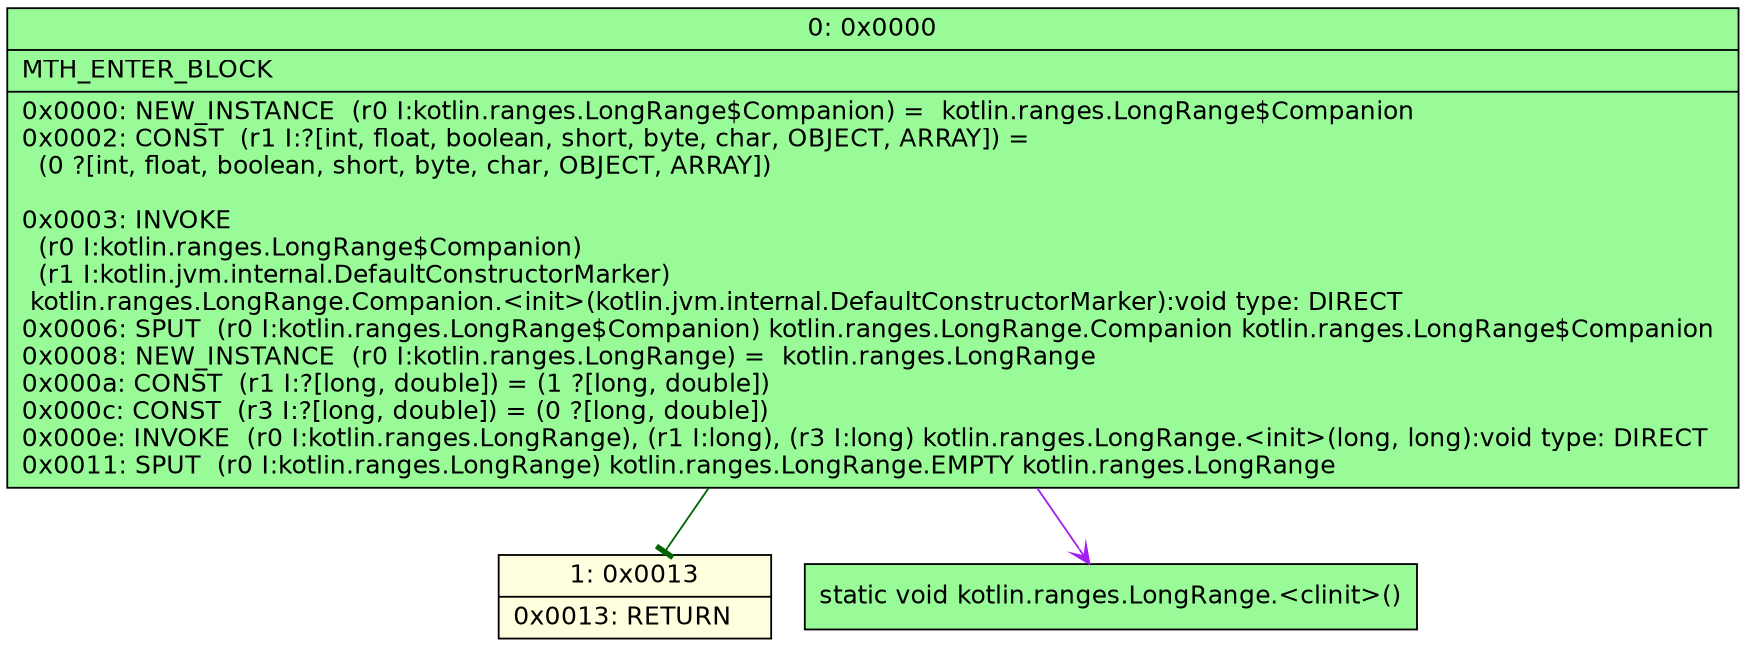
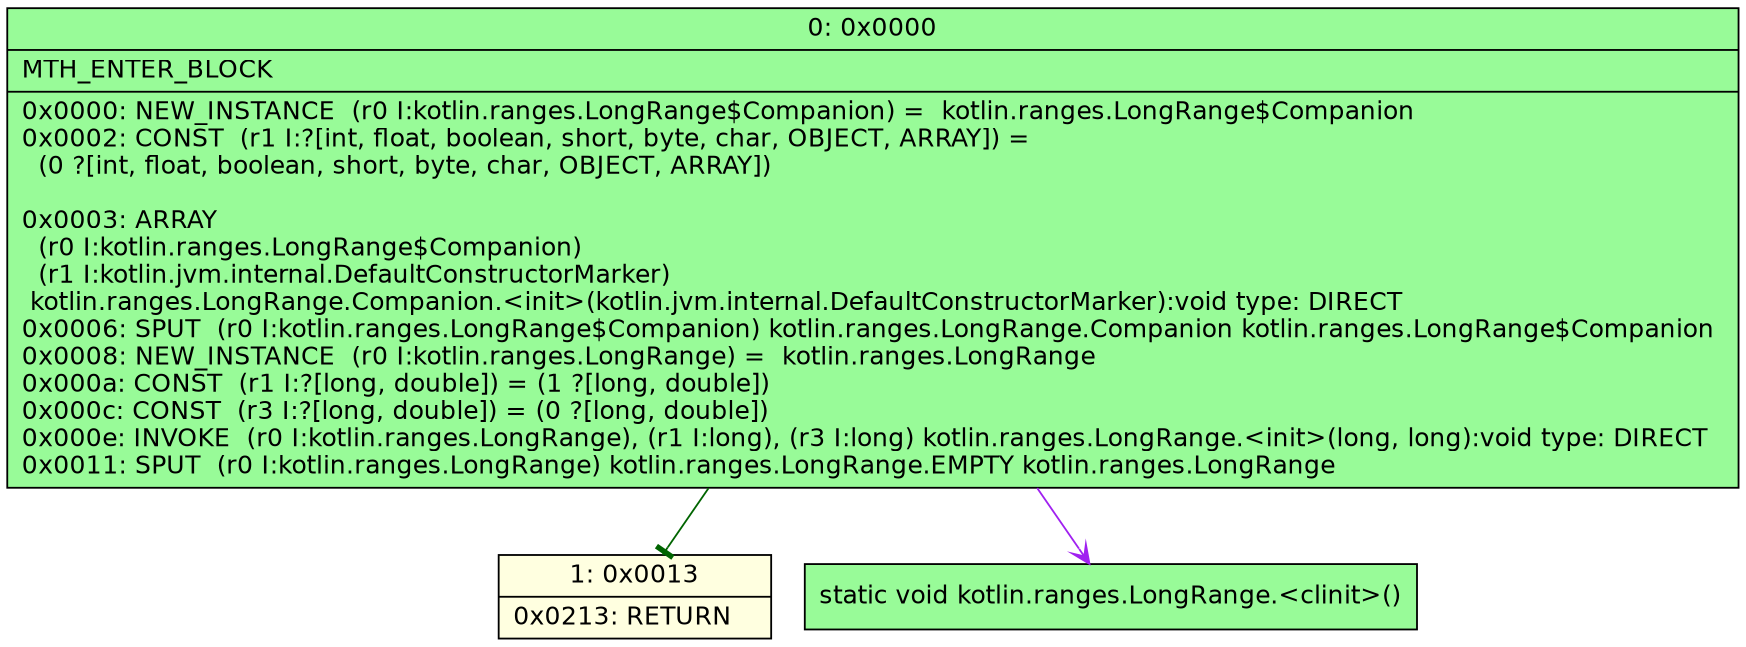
node "0: 0x0000": text "0x0003: INVOKE" -> "0x0003: ARRAY"
node "1: 0x0013": text "0x0013: RETURN" -> "0x0213: RETURN"
